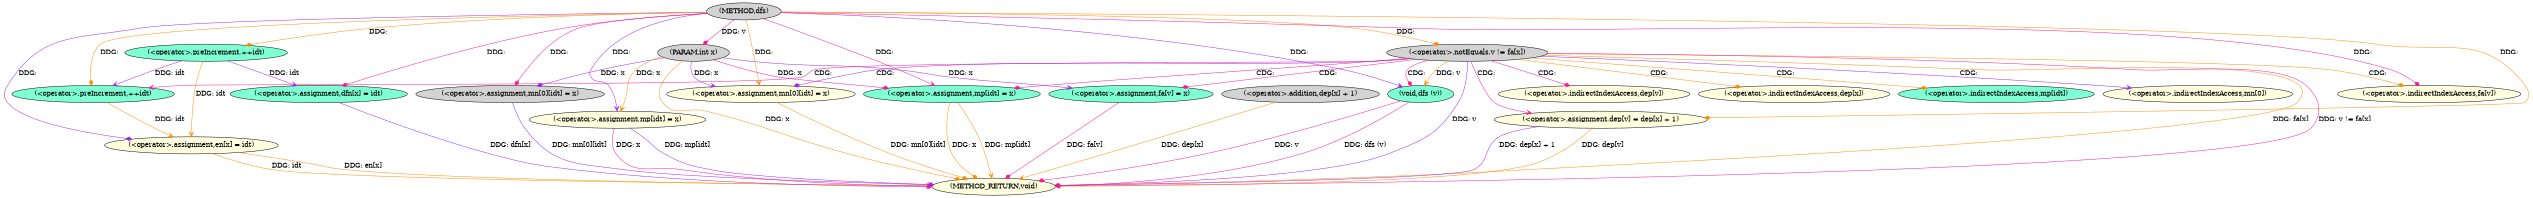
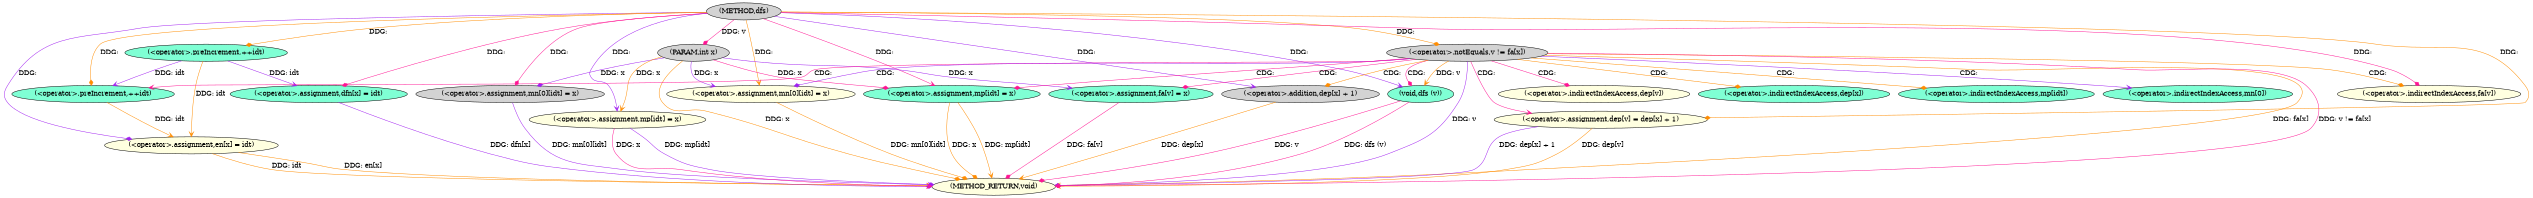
edge "(METHOD,dfs)" -> "(<operator>.addition,dep[x] + 1)": added, label "DDG:"
edge "(<operator>.notEquals,v != fa[x])" -> "(<operator>.addition,dep[x] + 1)": added, label "CDG:"
node "(<operator>.indirectIndexAccess,dep[x])": fillcolor lightyellow -> aquamarine
node "(<operator>.indirectIndexAccess,mn[0])": fillcolor lightyellow -> aquamarine
